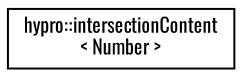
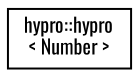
node "hypro::intersectionContent < Number >": label "hypro::intersectionContent < Number >" -> "hypro::hypro < Number >"
